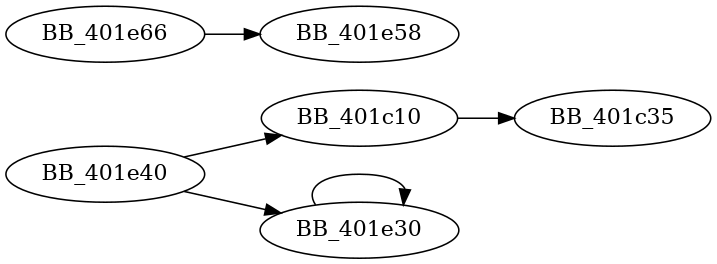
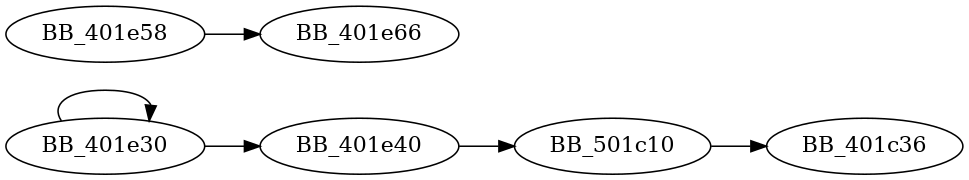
edge "BB_401e66" -> "BB_401e58": reversed
node "BB_401c10": label "BB_401c10" -> "BB_501c10"
node "BB_401c35": label "BB_401c35" -> "BB_401c36"
edge "BB_401e40" -> "BB_401e30": reversed
